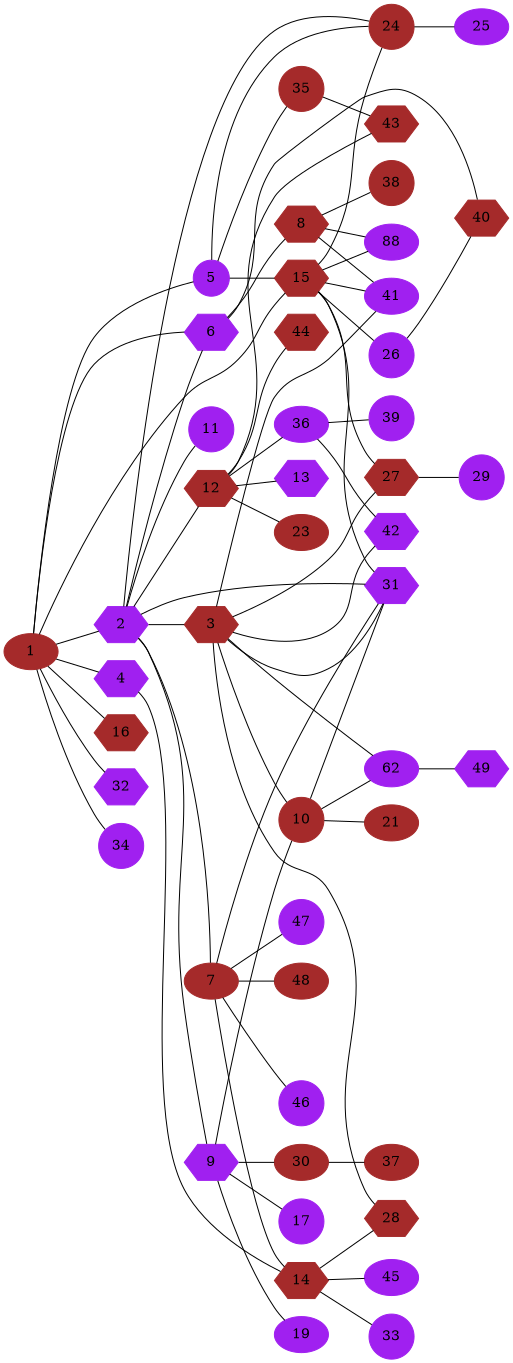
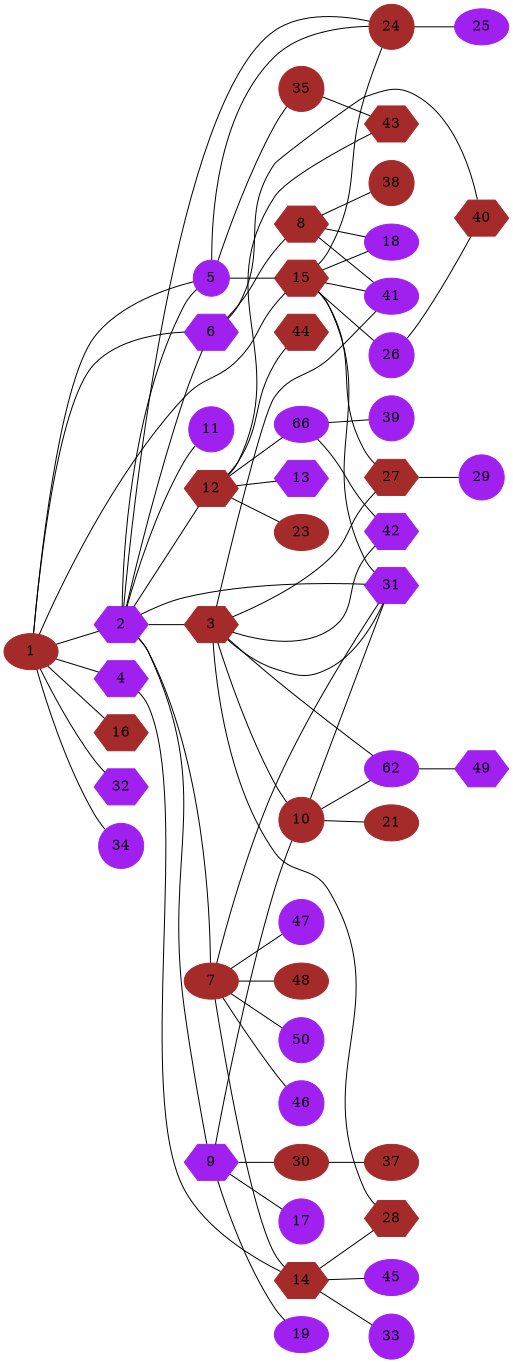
node "88": label "88" -> "18"
node "36": label "36" -> "66"
edge "5" -- "2": added
node "50": added
